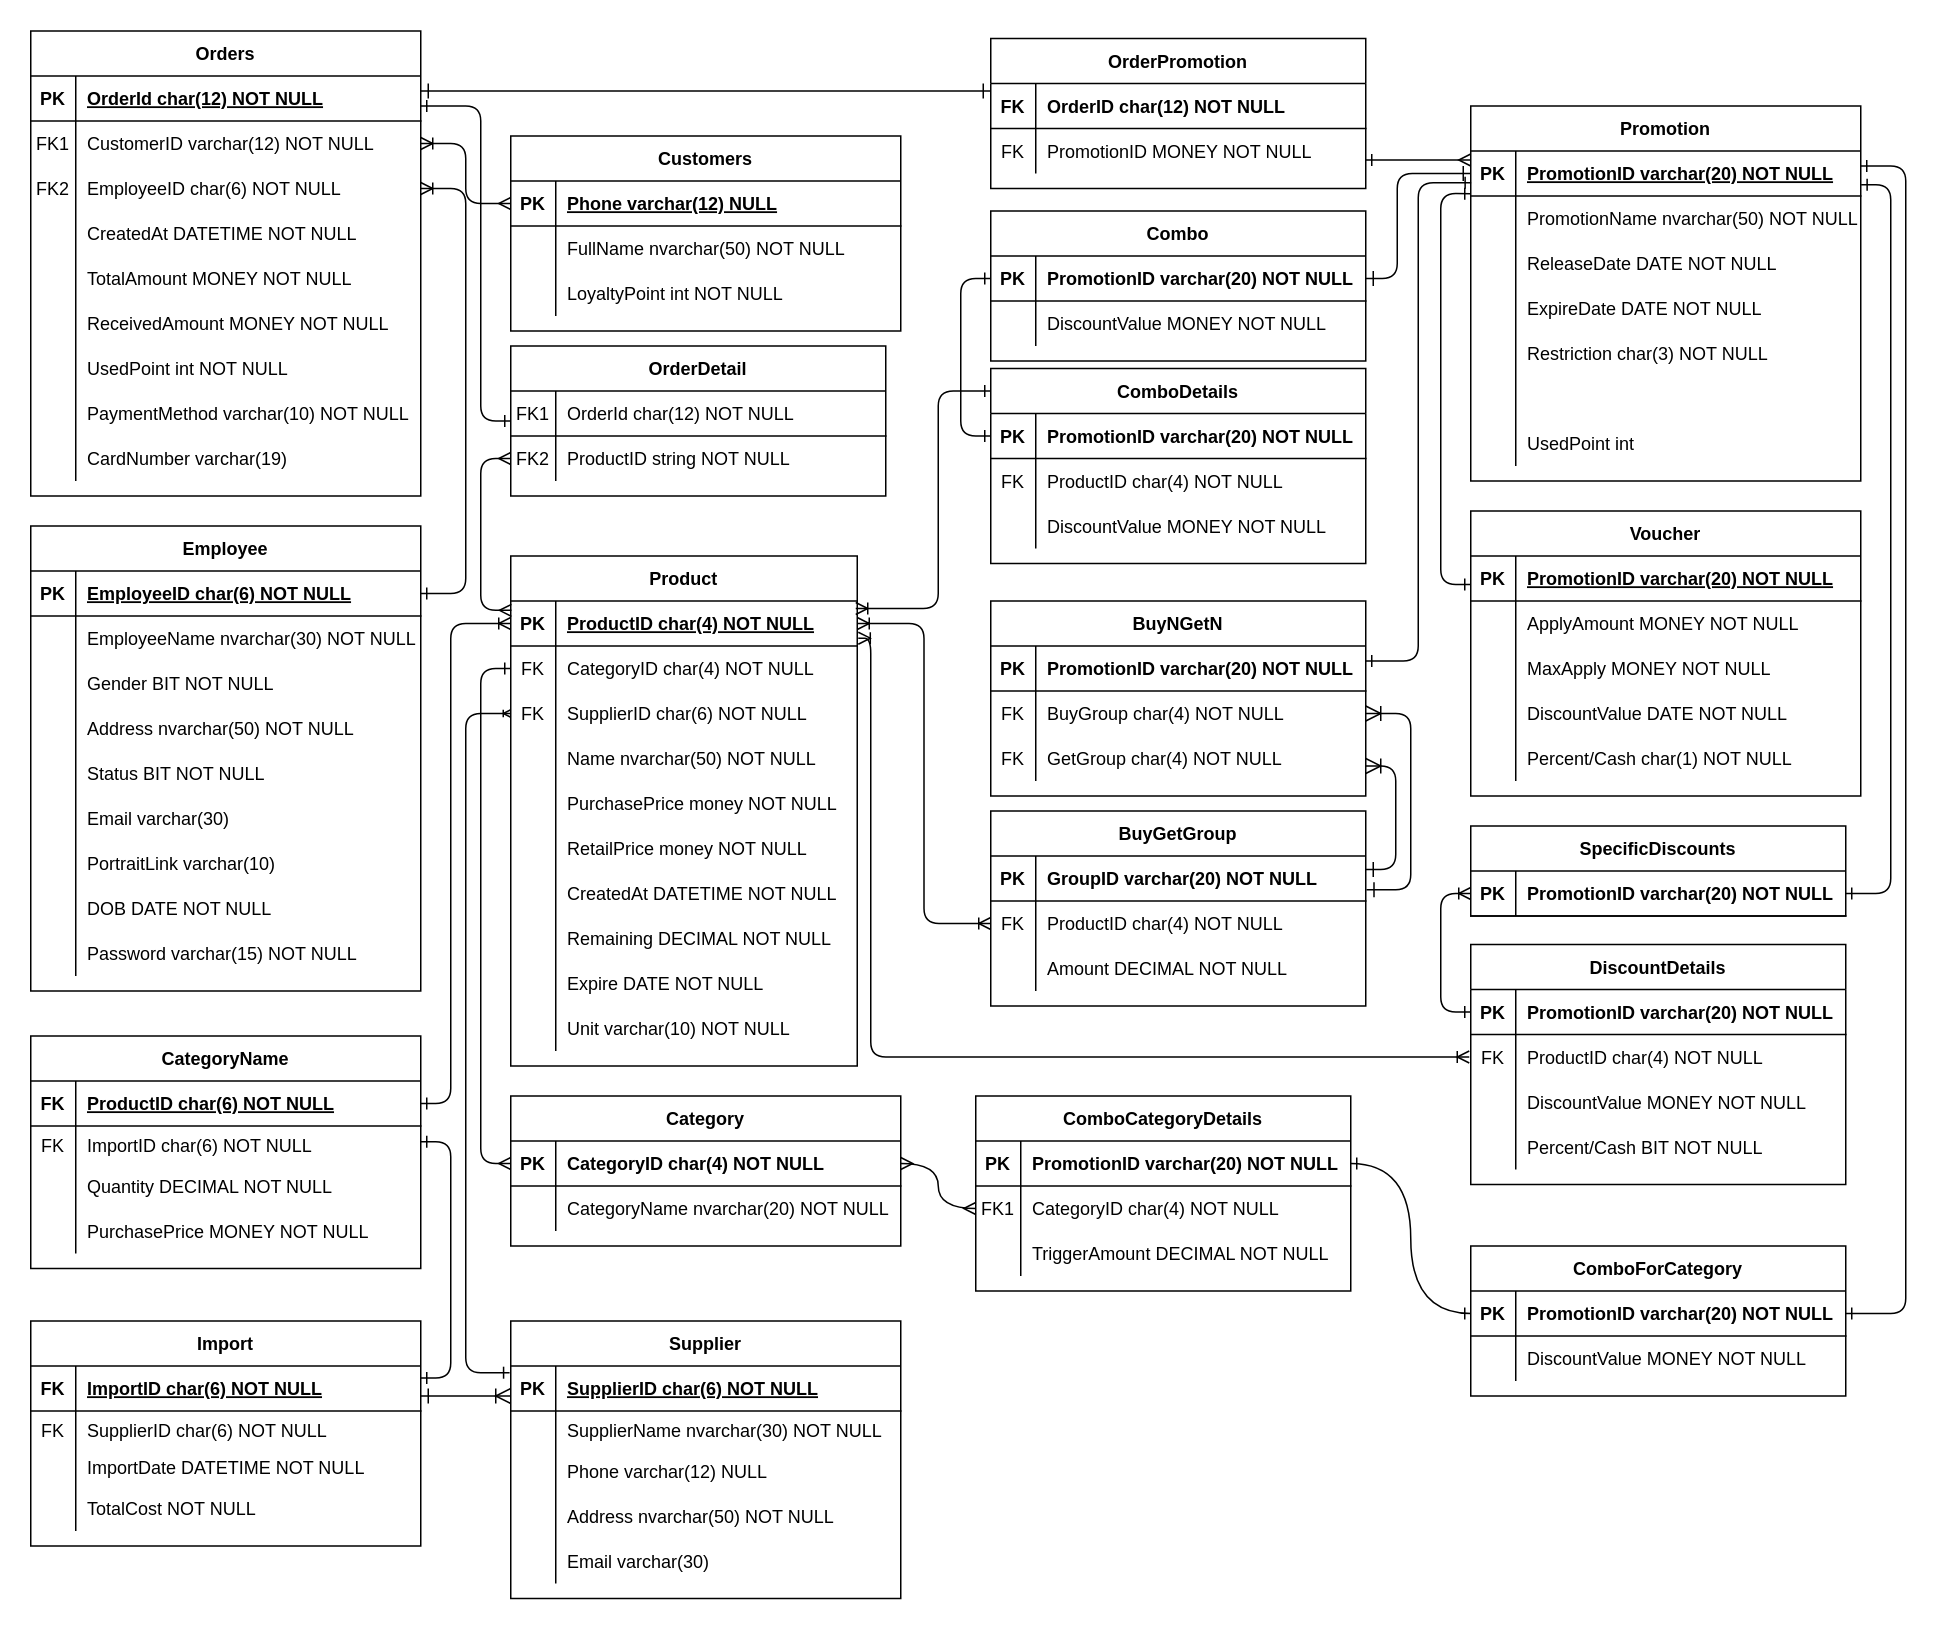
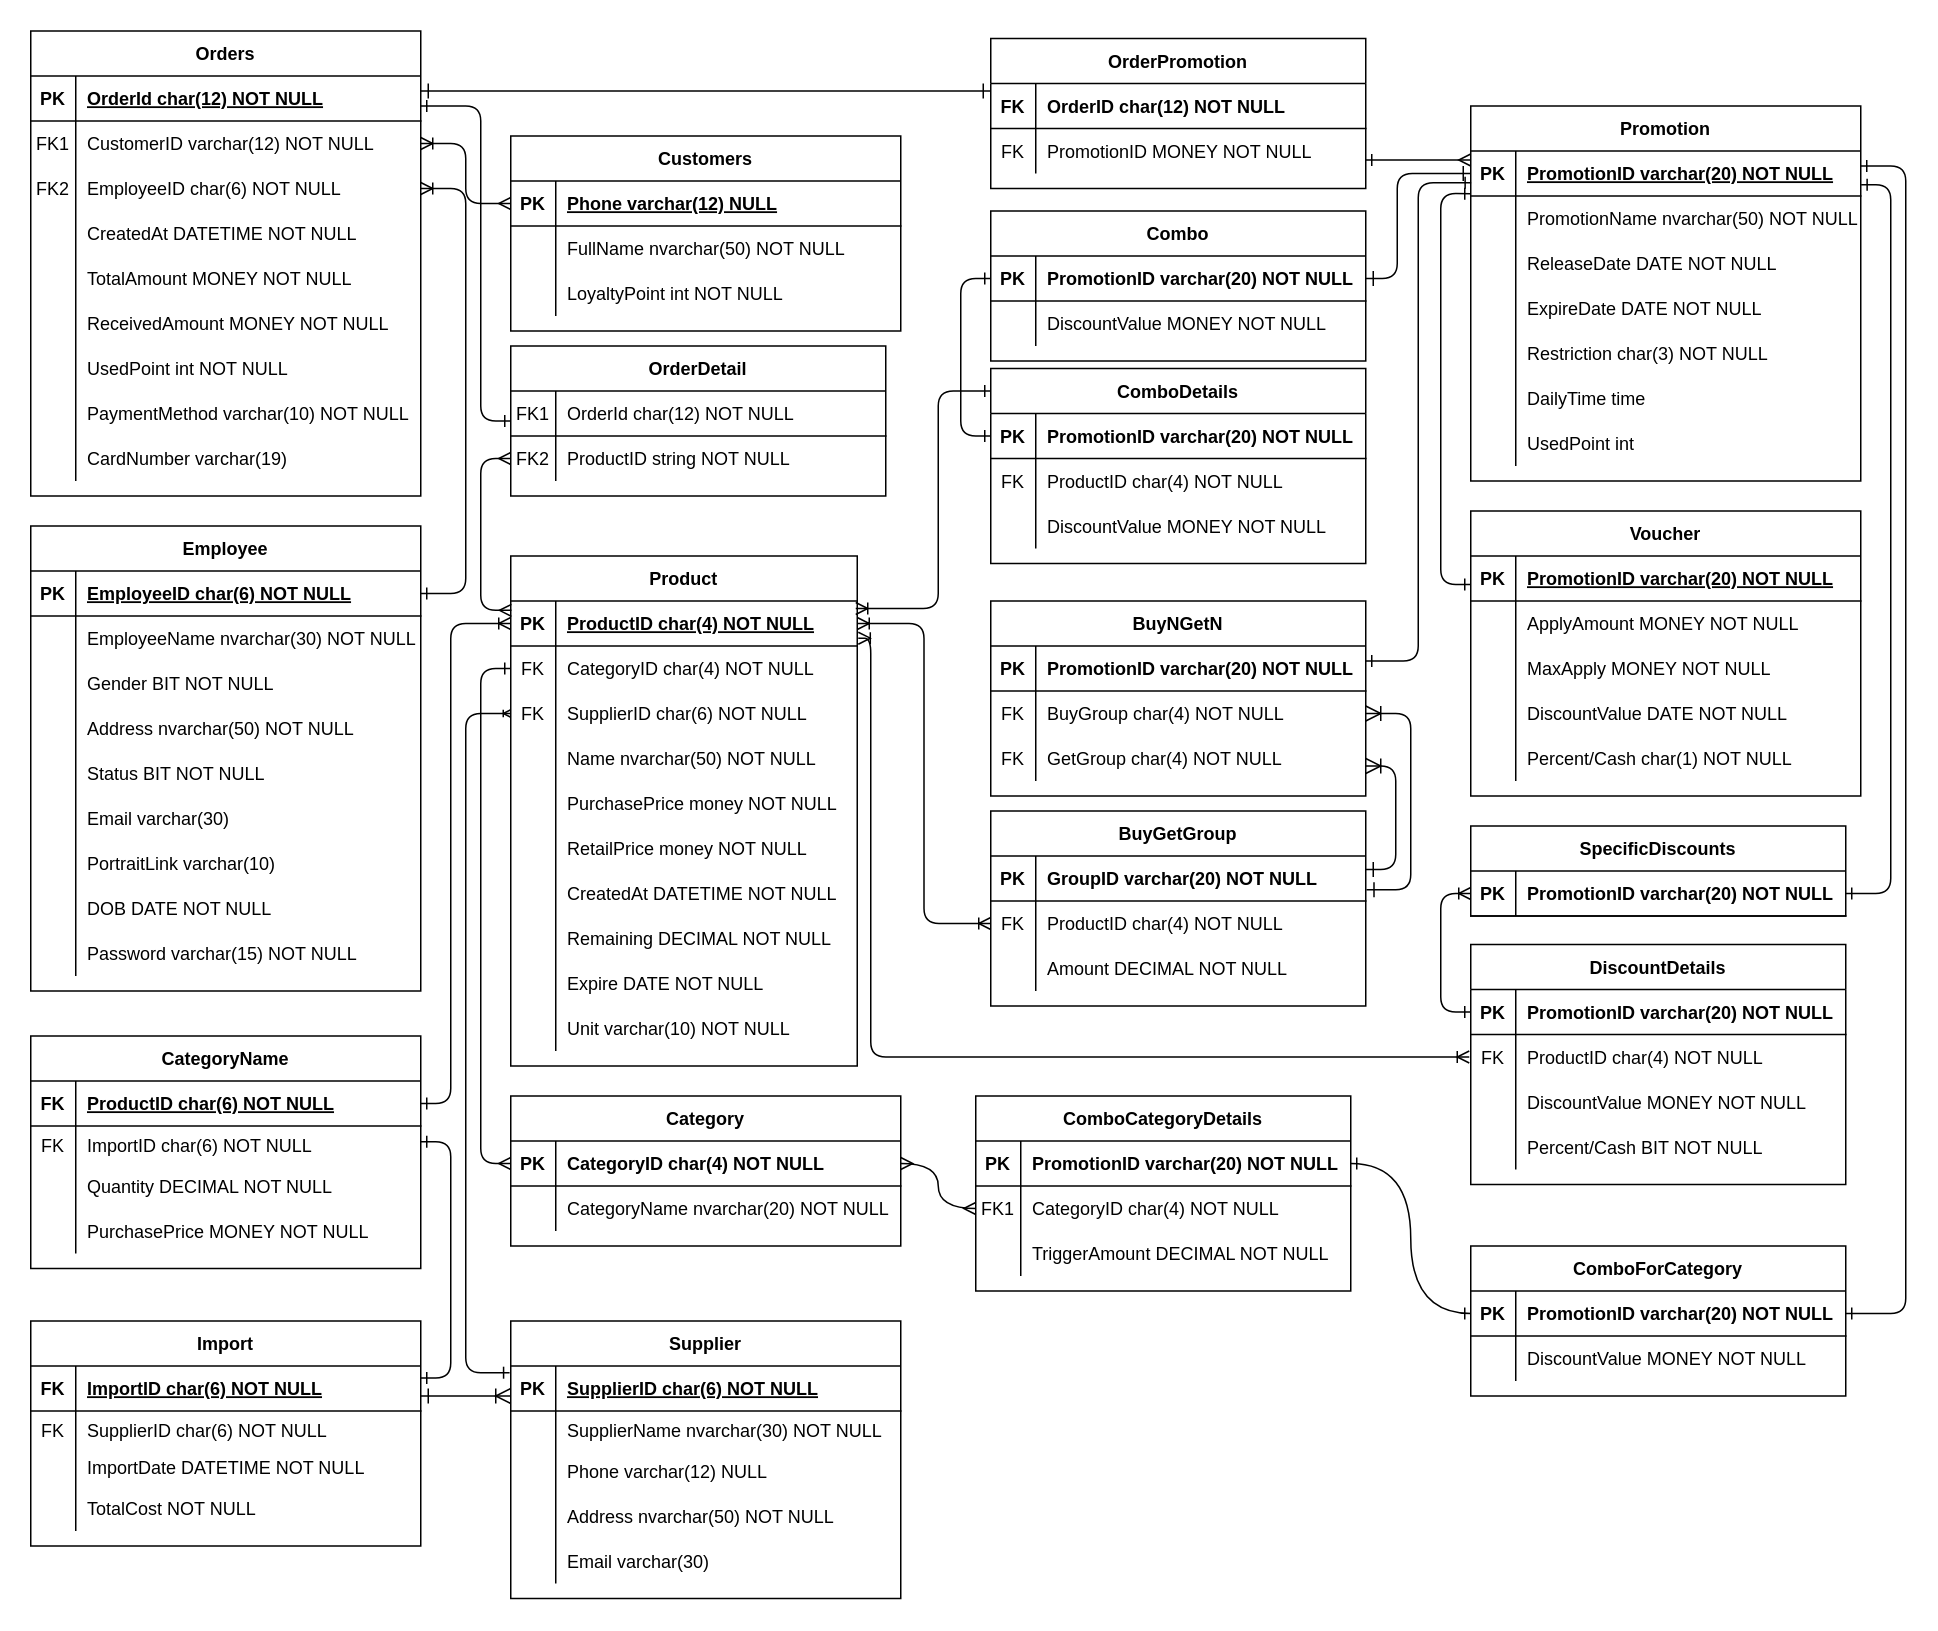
node "DailyTime time": added
